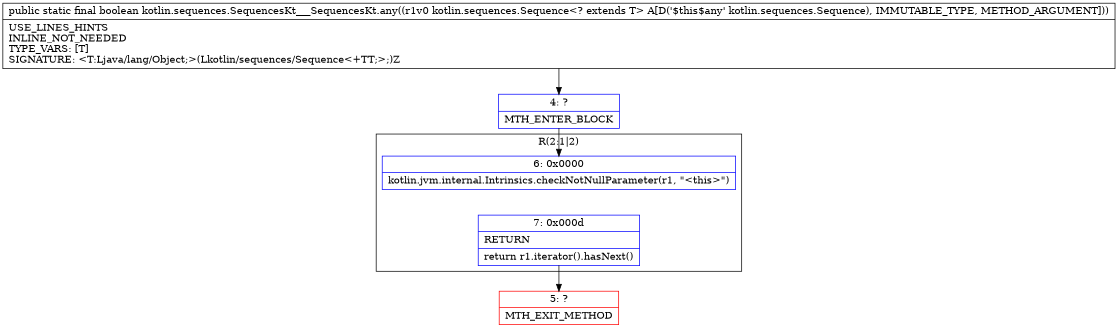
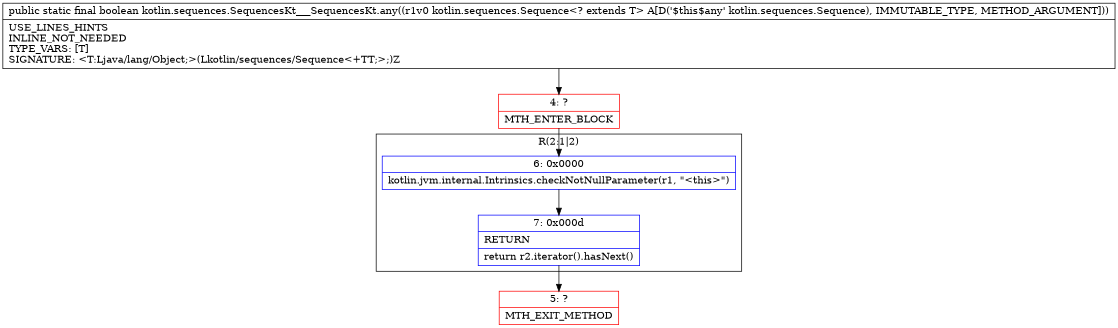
node "4: ?": color blue -> red
edge "6: 0x0000" -> "7: 0x000d": added
node "7: 0x000d": text "return r1.iterator().hasNext()" -> "return r2.iterator().hasNext()"
